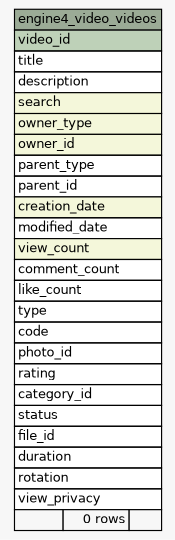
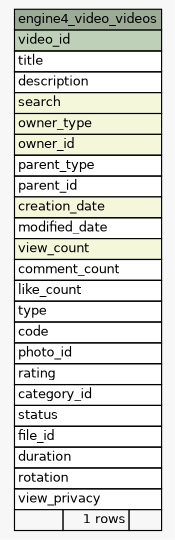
node "engine4_video_videos": text "0 rows" -> "1 rows"
